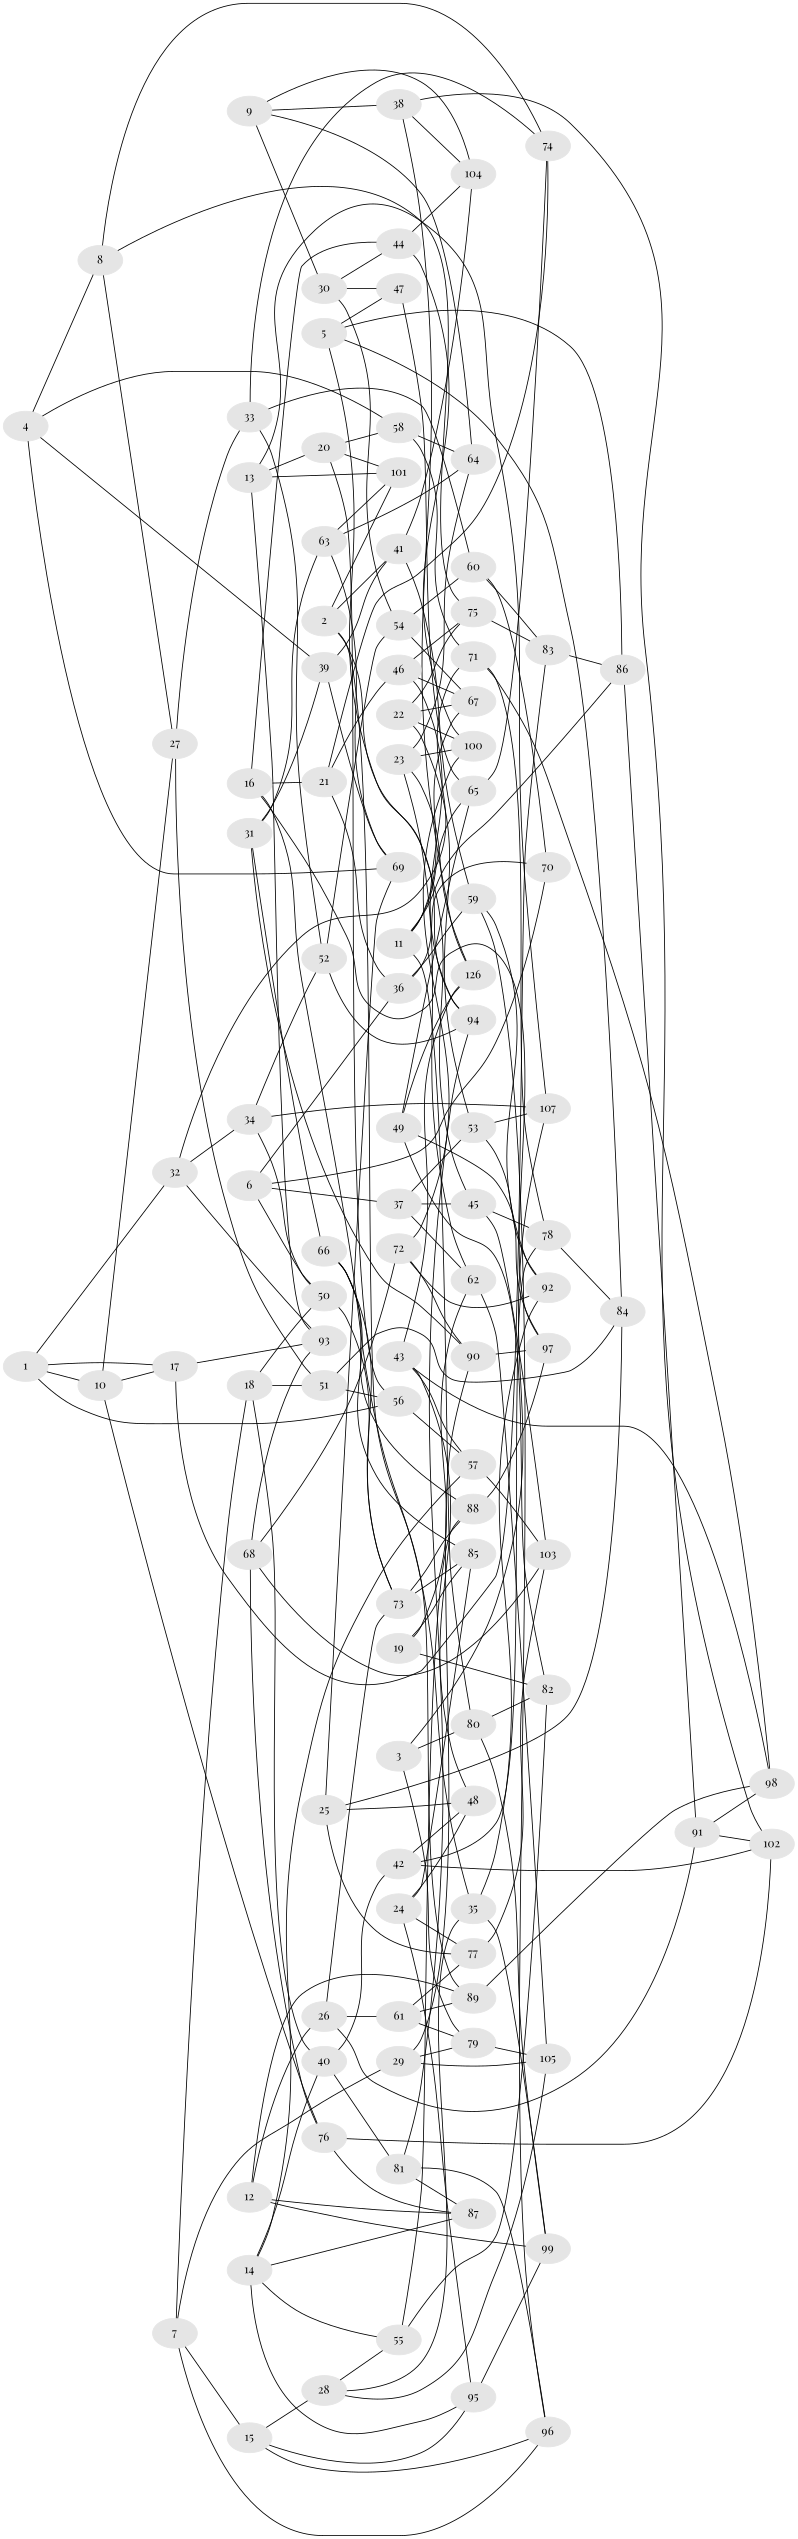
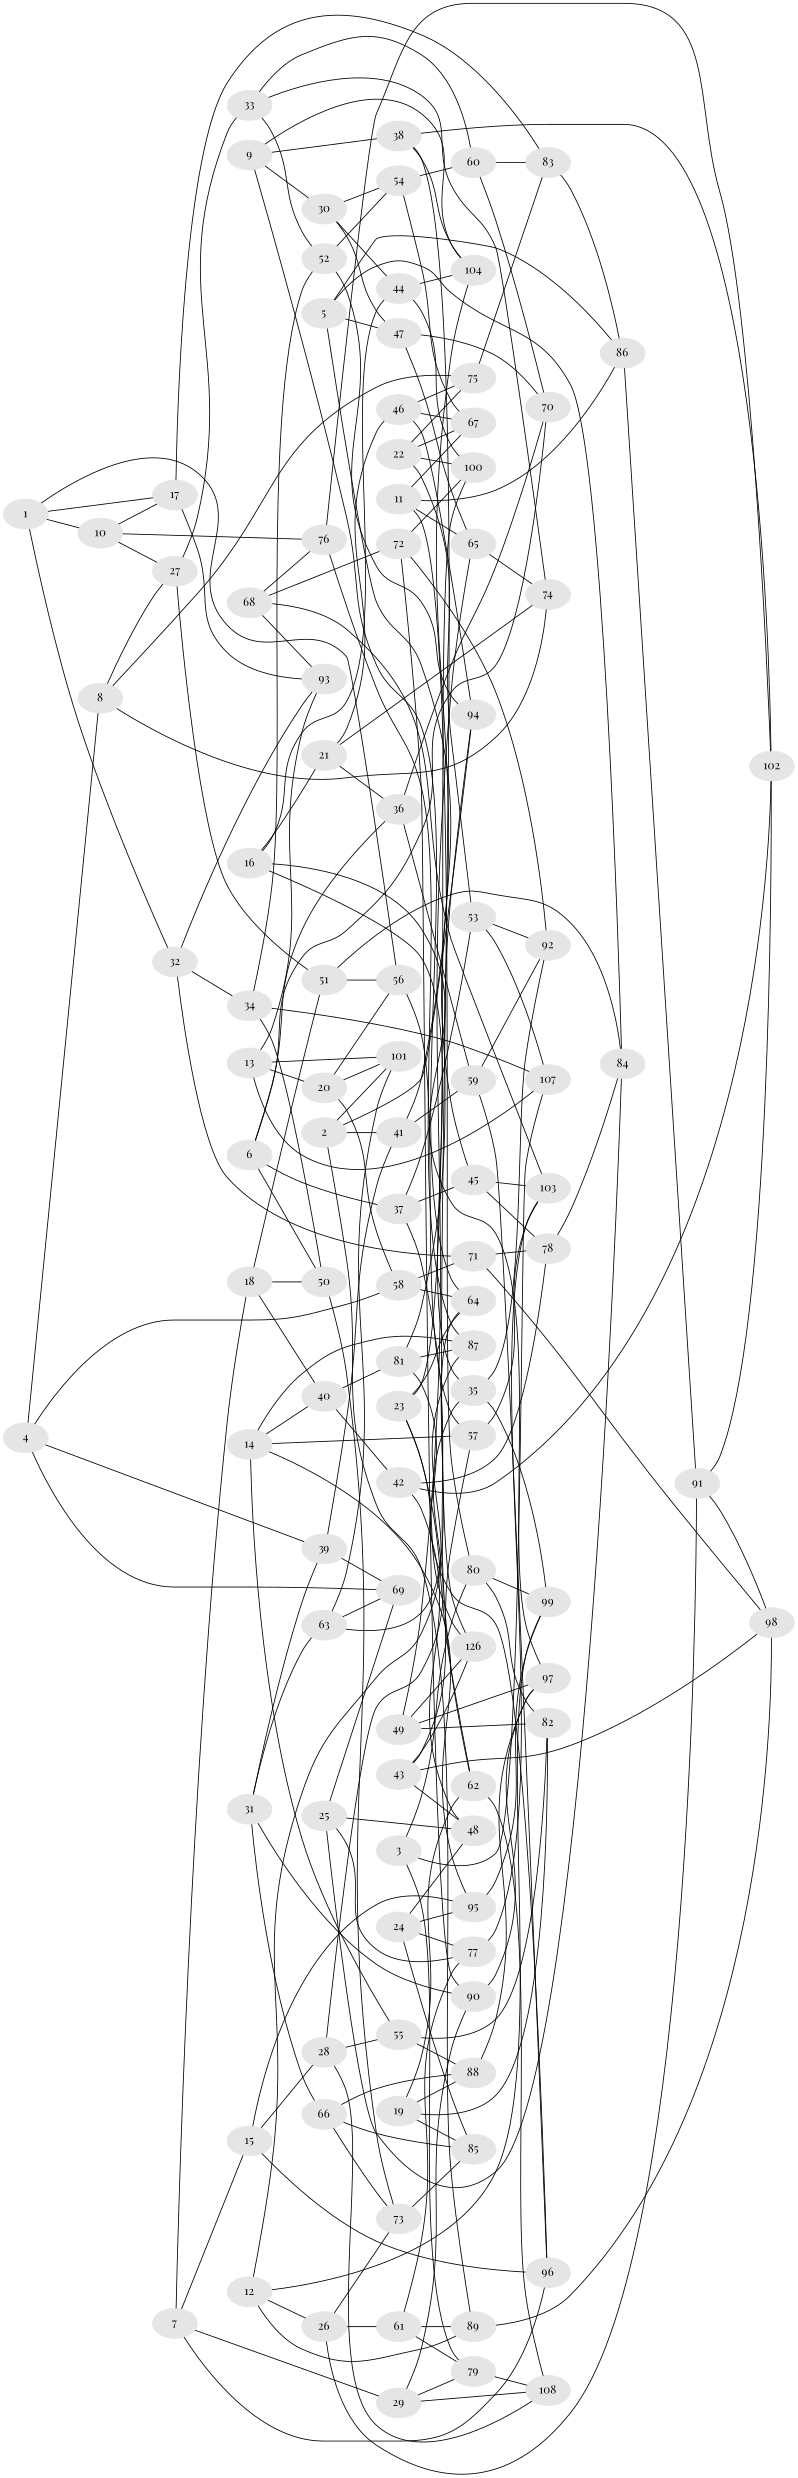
edge "47" -- "70": added
edge "88" -- "73": now "88" -- "19"
node "105": label "105" -> "108"
